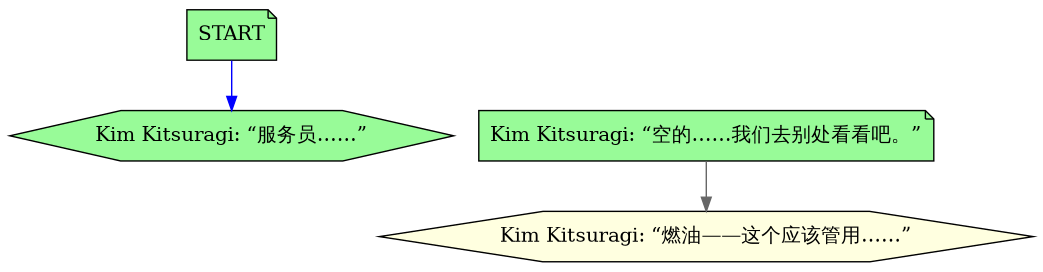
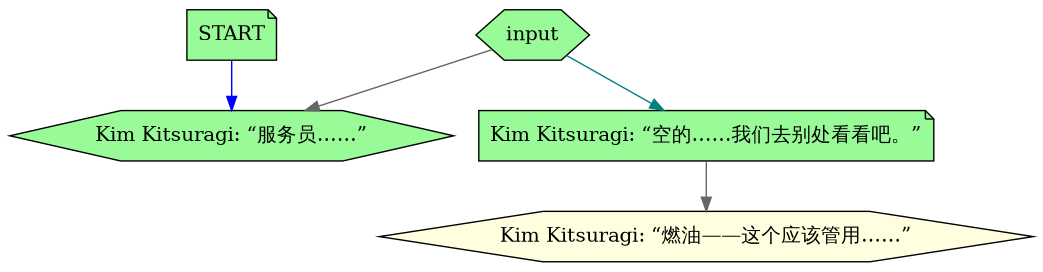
node "input": added
